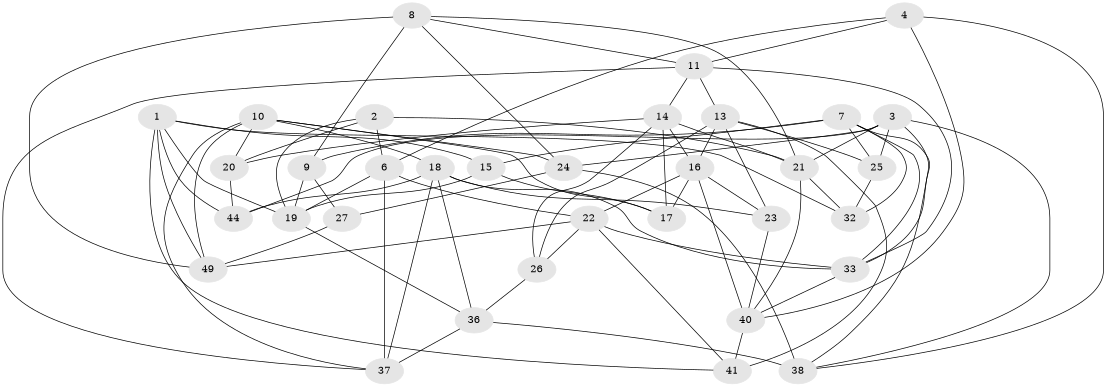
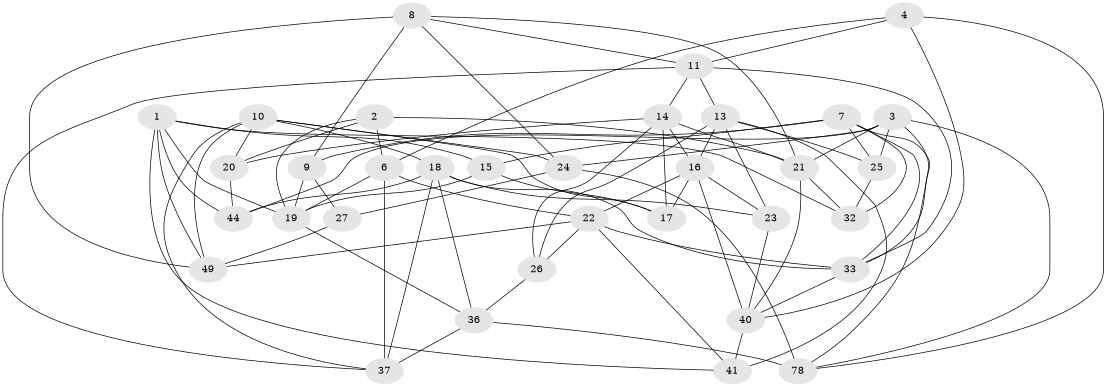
node "38": label "38" -> "78"
